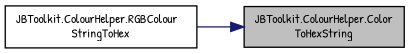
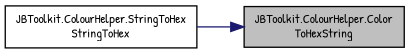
node "JBToolkit.ColourHelper.RGBColour StringToHex": label "JBToolkit.ColourHelper.RGBColour StringToHex" -> "JBToolkit.ColourHelper.StringToHex StringToHex"
